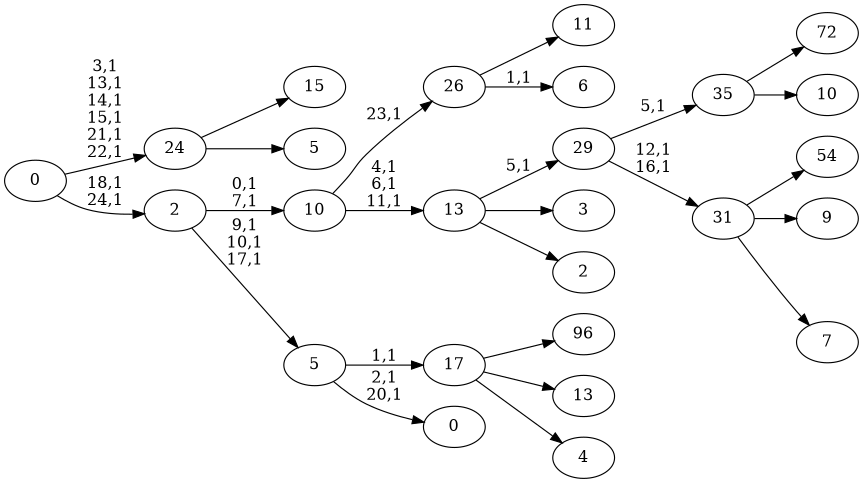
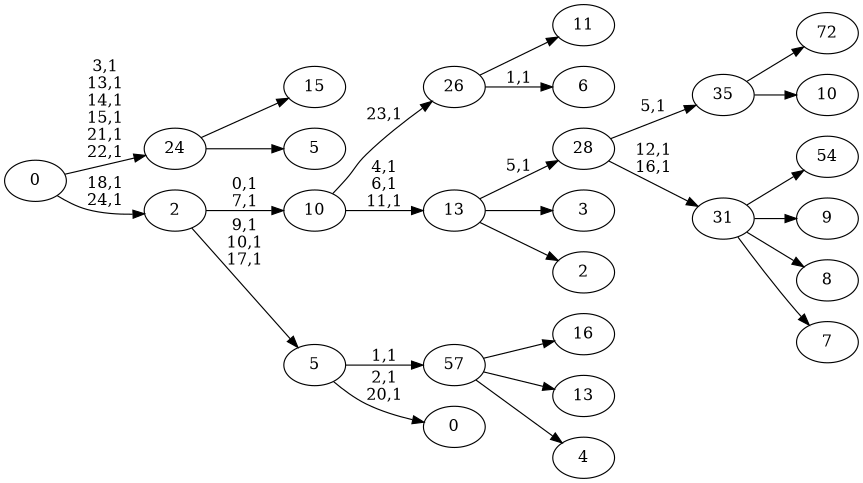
node "29": label "29" -> "28"
node "8": added
node "96": label "96" -> "16"
node "17": label "17" -> "57"
